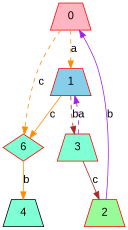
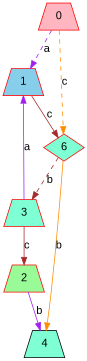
edge "0" -> "1": color darkorange -> purple
edge "1" -> "3": now "6" -> "3"
edge "1" -> "6": color darkorange -> brown
edge "2" -> "0": now "2" -> "4"
edge "3" -> "1": style dashed -> solid
